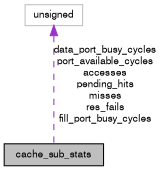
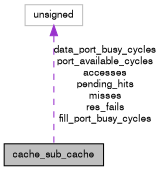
node "cache_sub_stats": label "cache_sub_stats" -> "cache_sub_cache"
